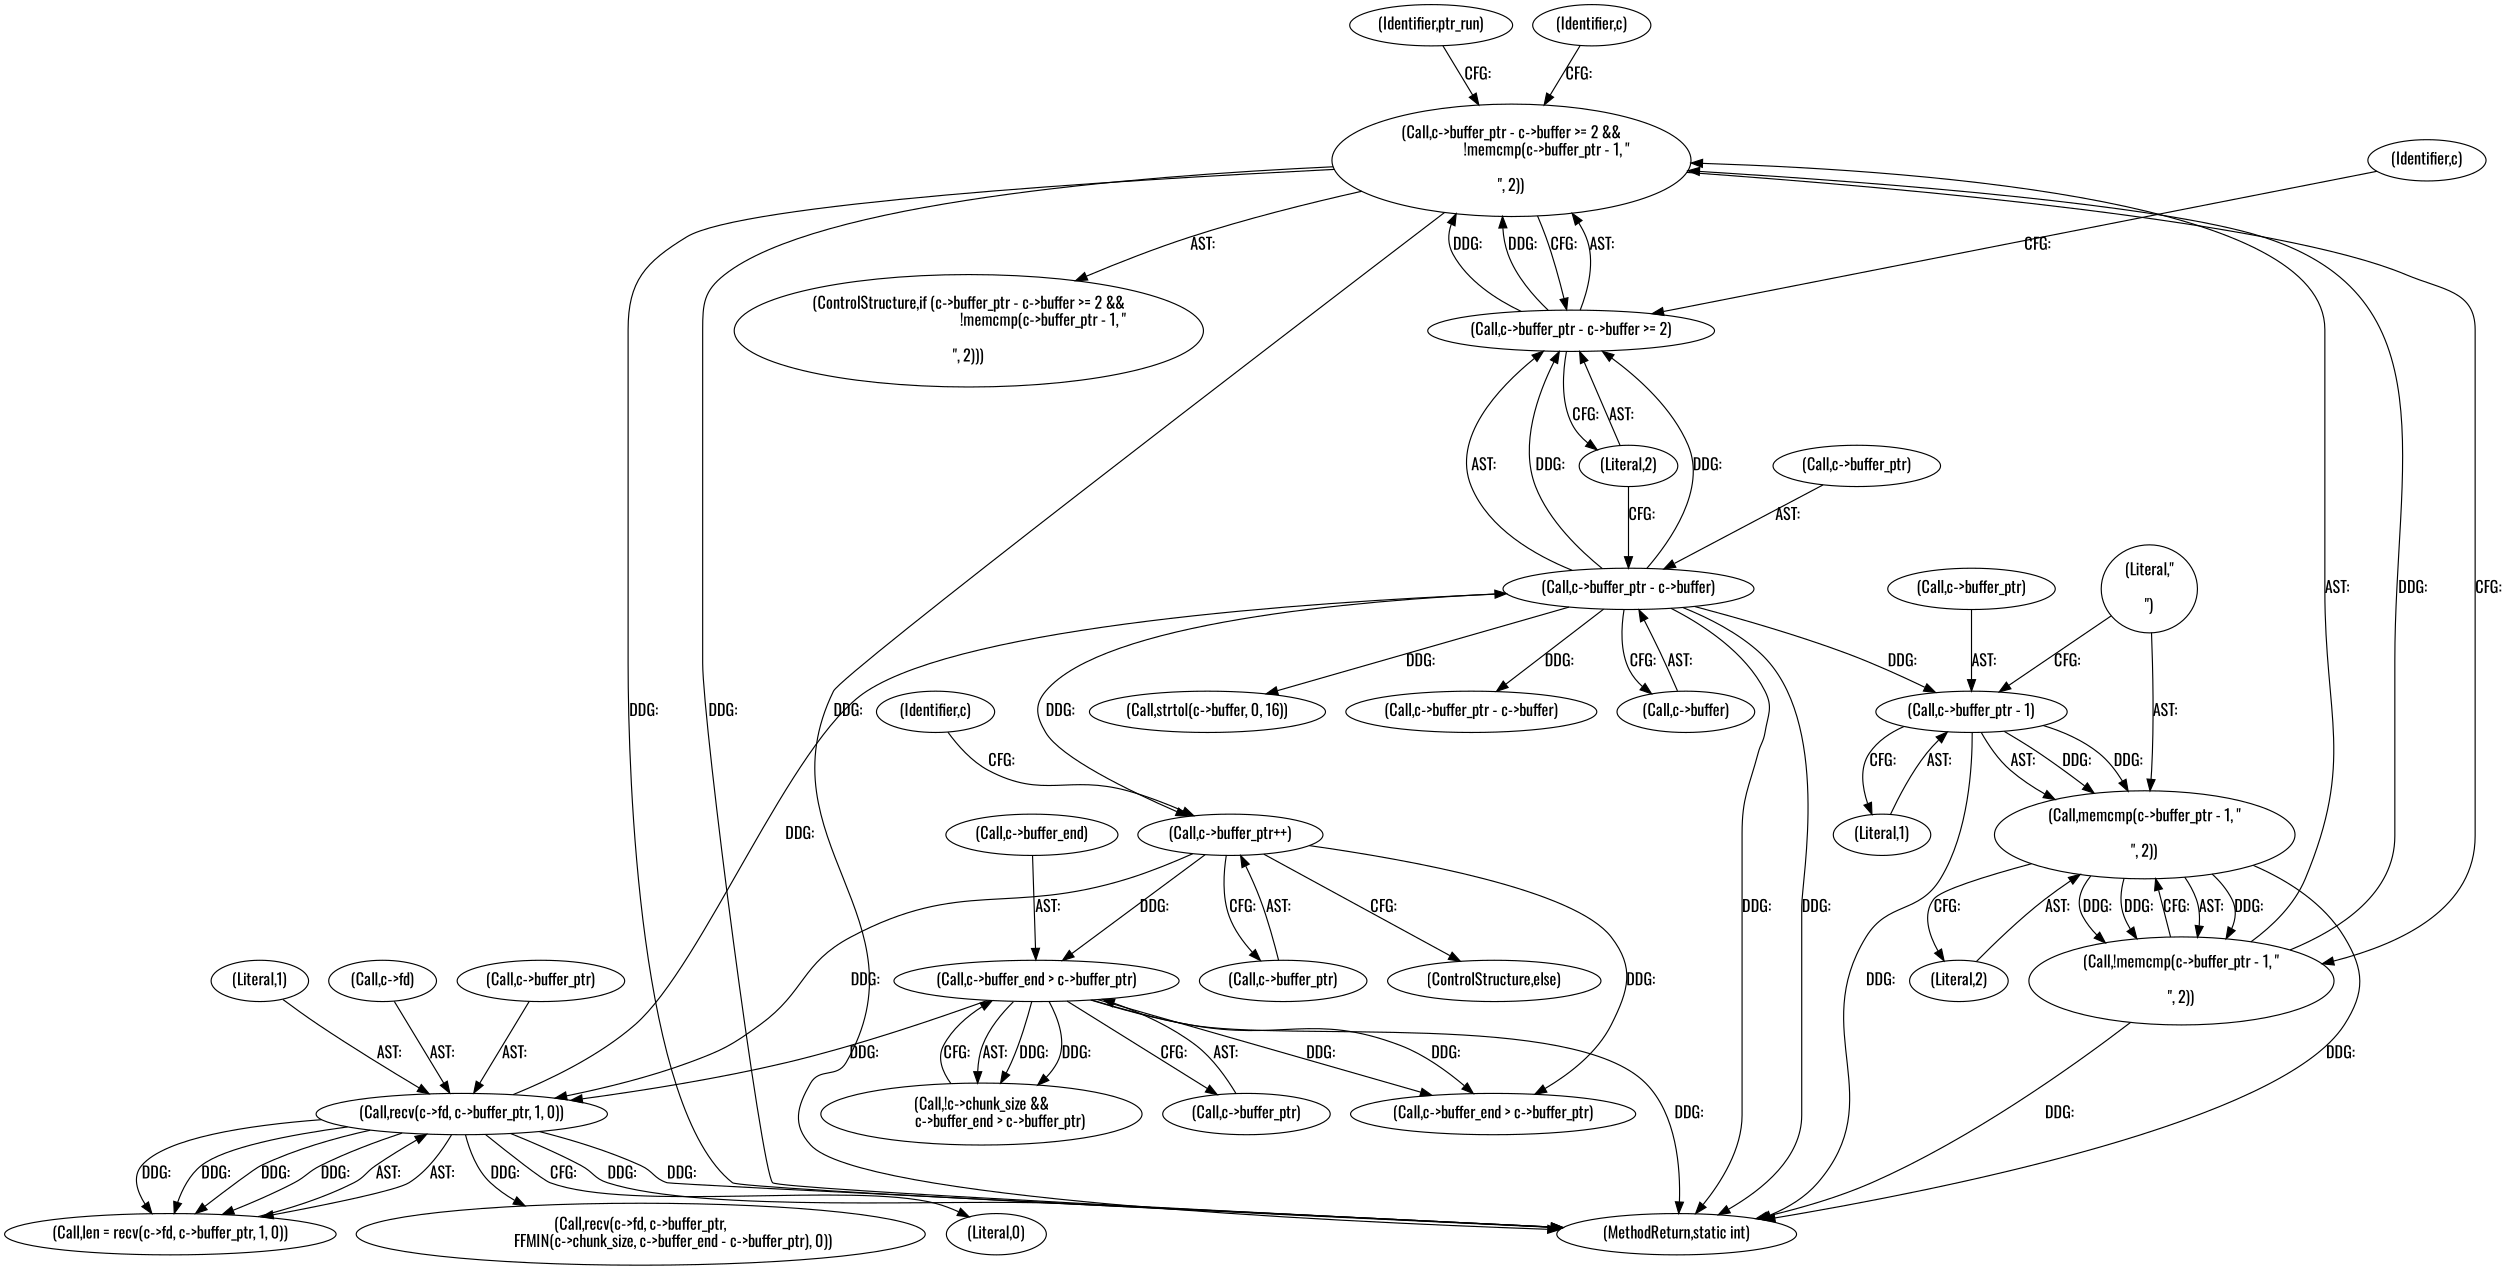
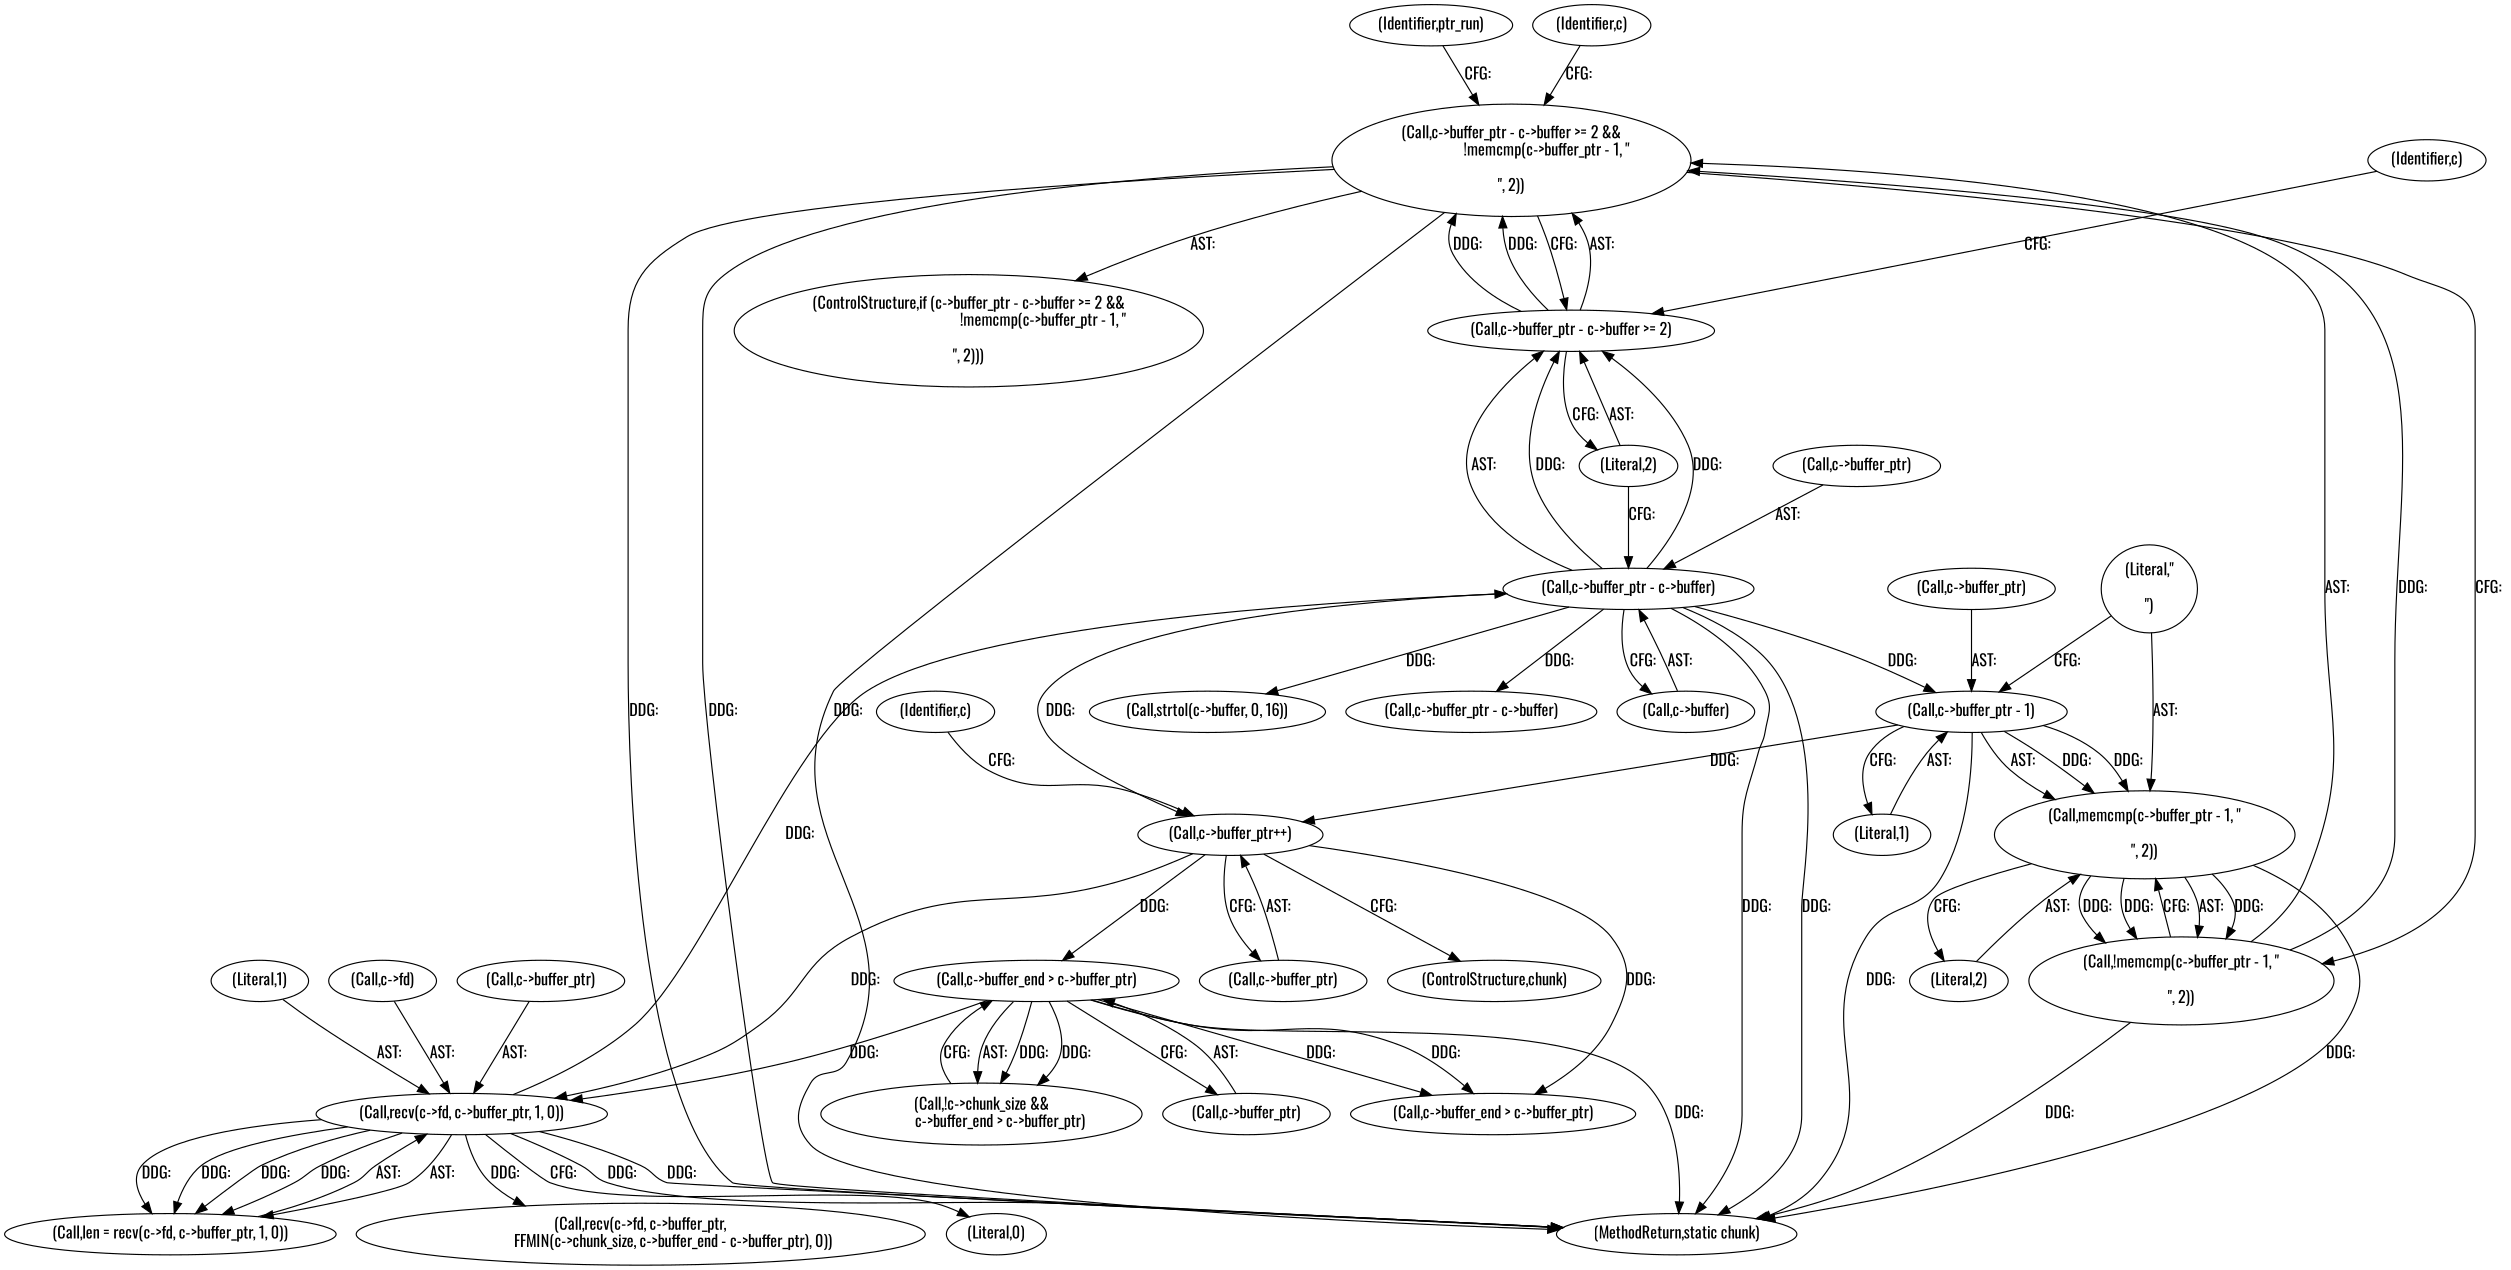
edge "(Call,c->buffer_ptr - 1)" -> "(Call,c->buffer_ptr++)": added, label "DDG:"
node "(Call,c->buffer_end)": removed
node "(ControlStructure,else)": label "(ControlStructure,else)" -> "(ControlStructure,chunk)"
node "(MethodReturn,static int)": label "(MethodReturn,static int)" -> "(MethodReturn,static chunk)"
